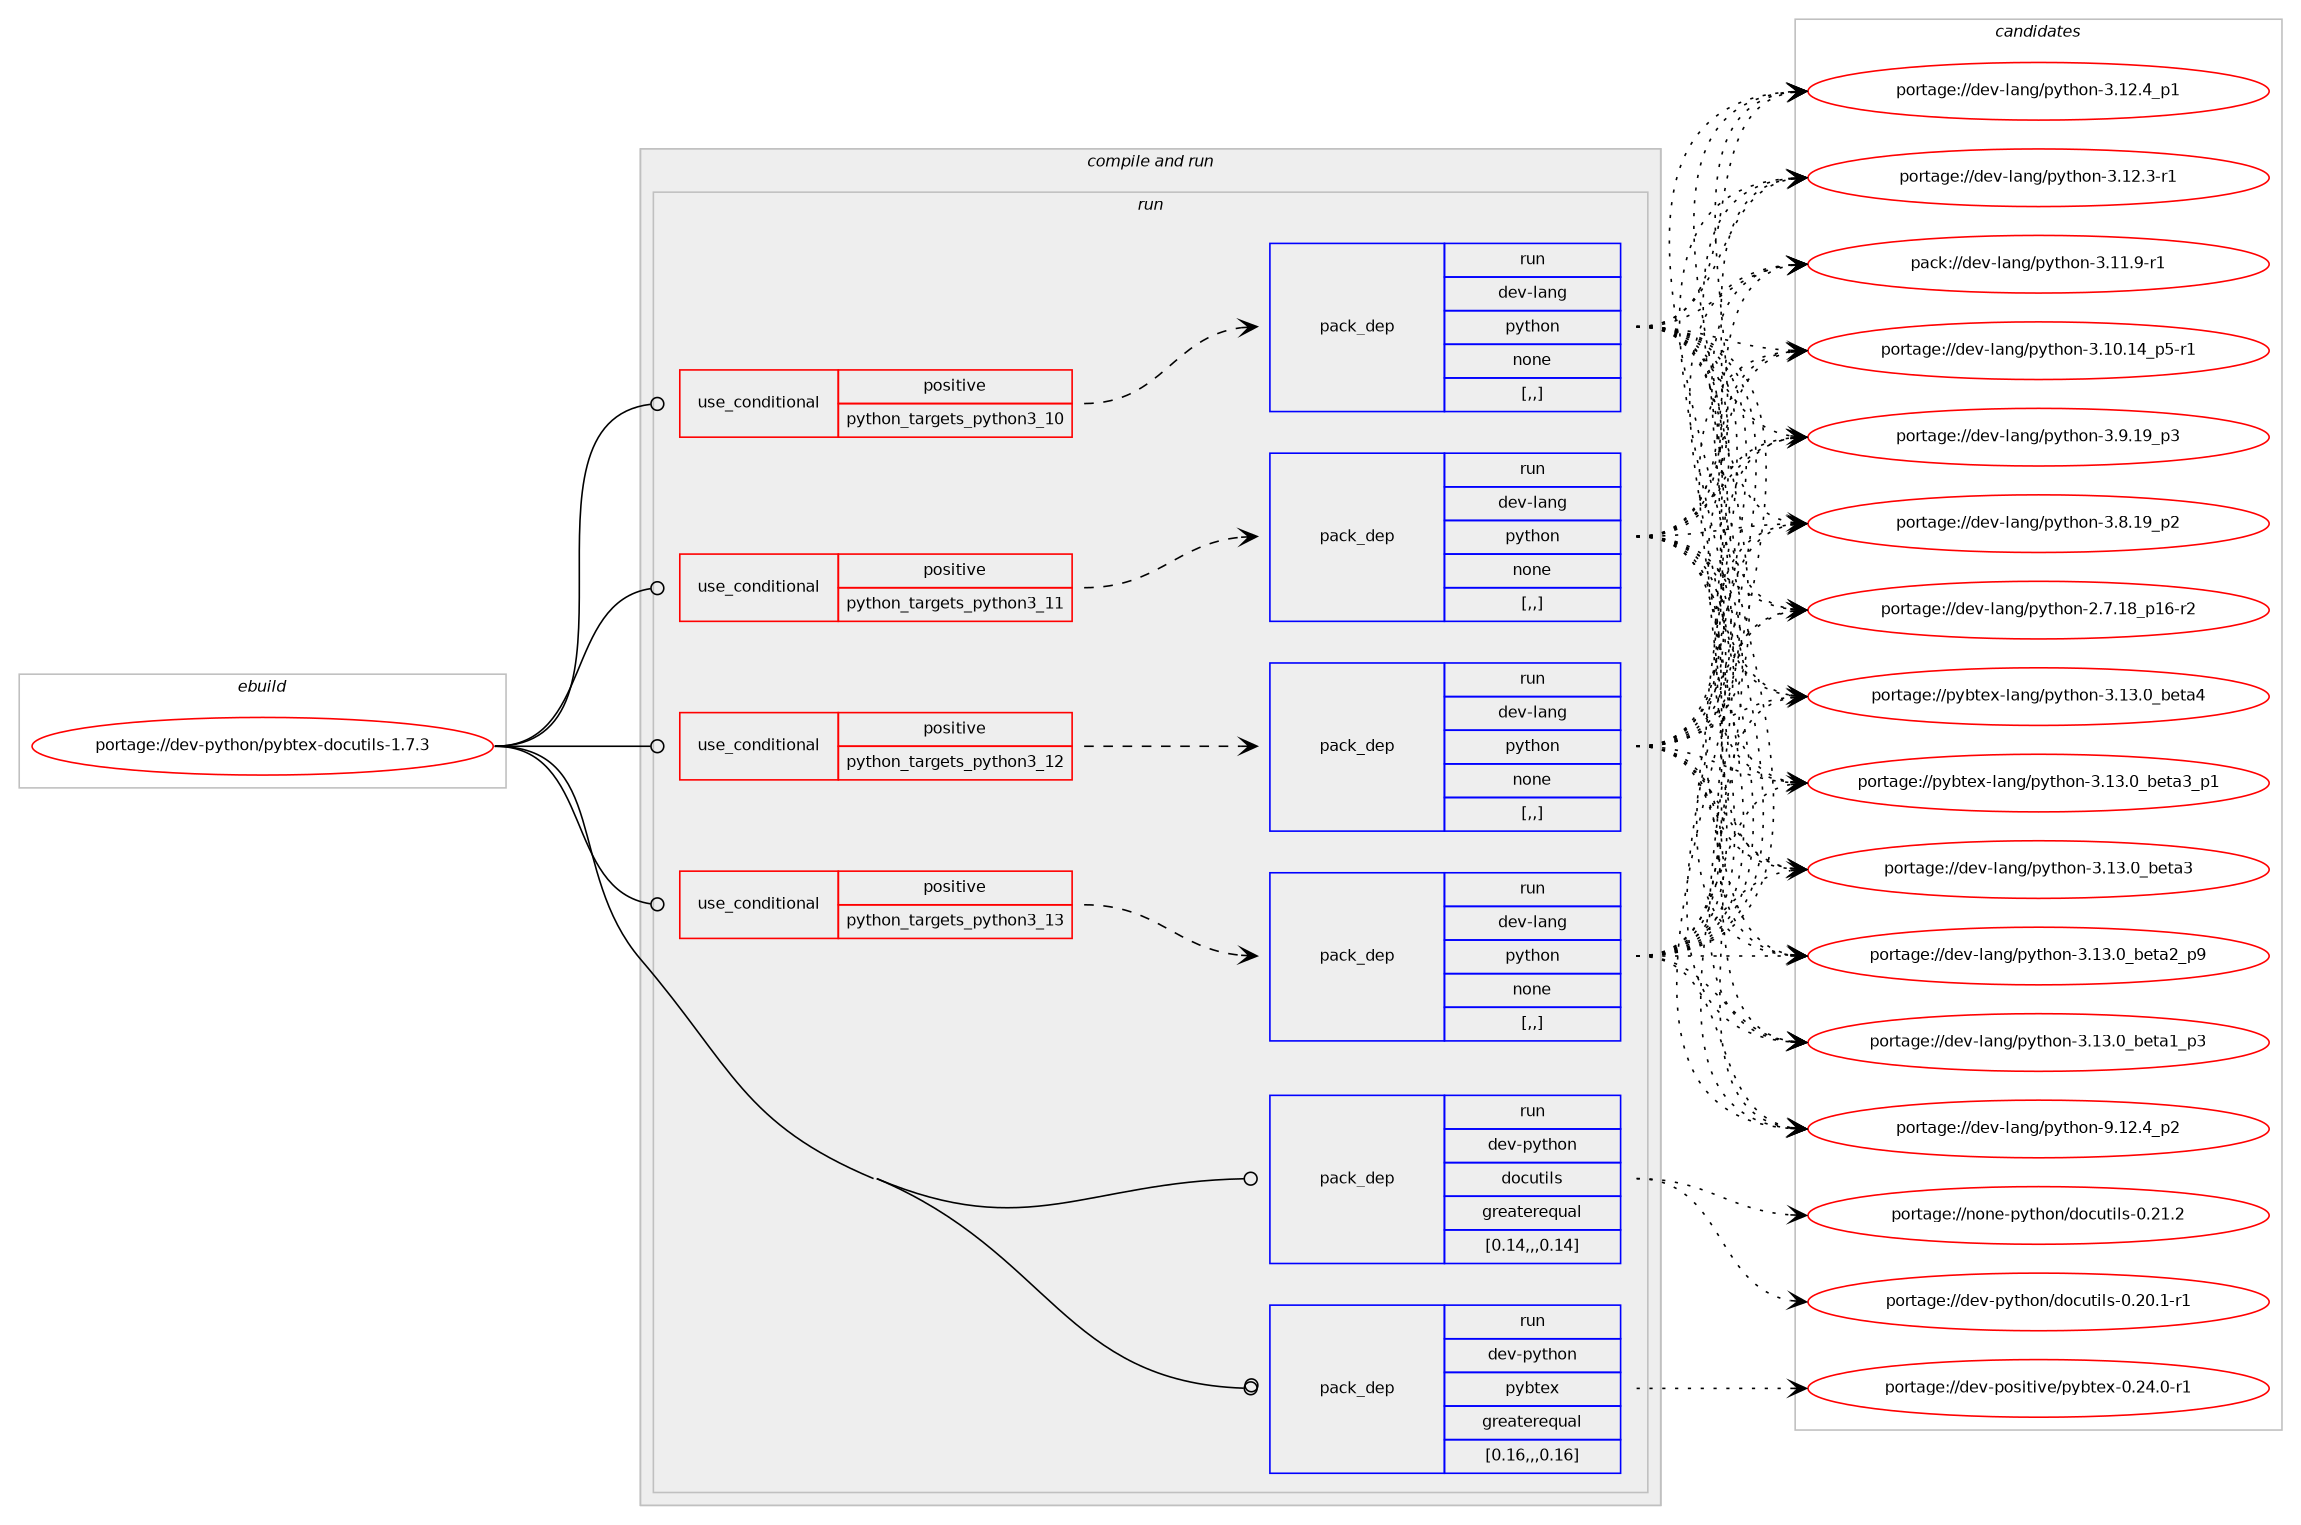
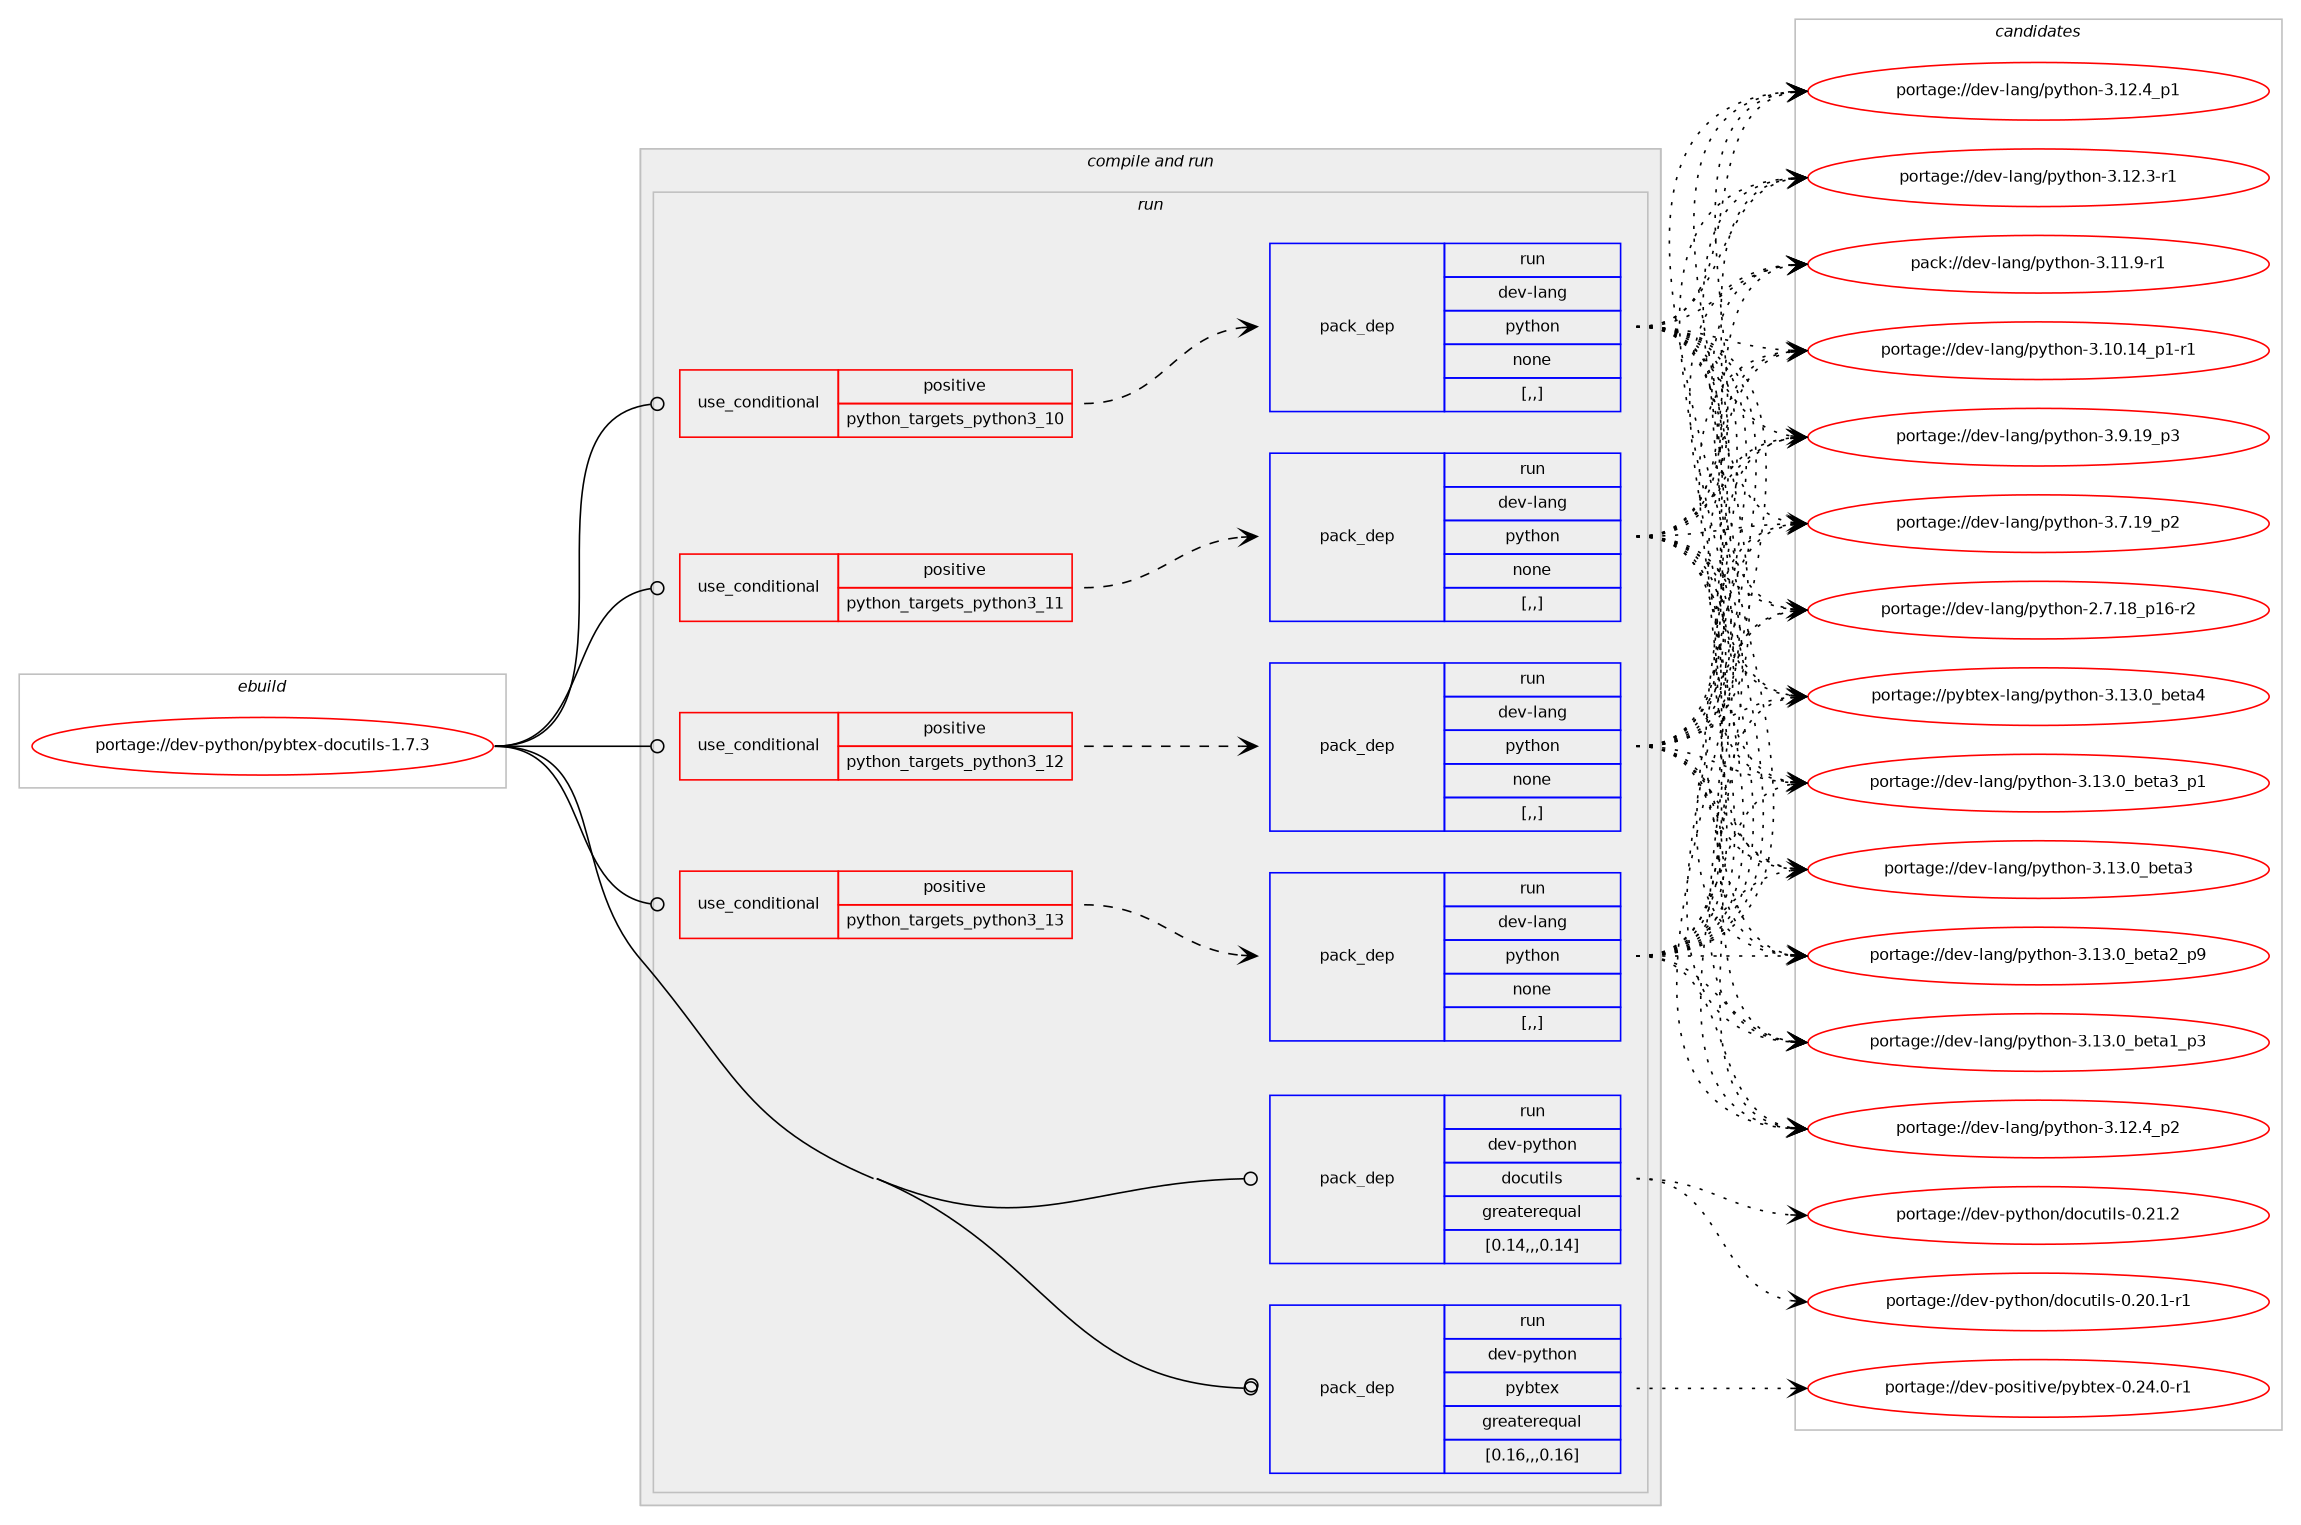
node "portage://dev-lang/python-3.10.14_p5-r1": label "portage://dev-lang/python-3.10.14_p5-r1" -> "portage://dev-lang/python-3.10.14_p1-r1"
node "portage://dev-lang/python-3.8.19_p2": label "portage://dev-lang/python-3.8.19_p2" -> "portage://dev-lang/python-3.7.19_p2"
node "portage://pybtex-lang/python-3.13.0_beta3_p1": label "portage://pybtex-lang/python-3.13.0_beta3_p1" -> "portage://dev-lang/python-3.13.0_beta3_p1"
node "portage://dev-lang/python-9.12.4_p2": label "portage://dev-lang/python-9.12.4_p2" -> "portage://dev-lang/python-3.12.4_p2"
node "portage://none-python/docutils-0.21.2": label "portage://none-python/docutils-0.21.2" -> "portage://dev-python/docutils-0.21.2"
